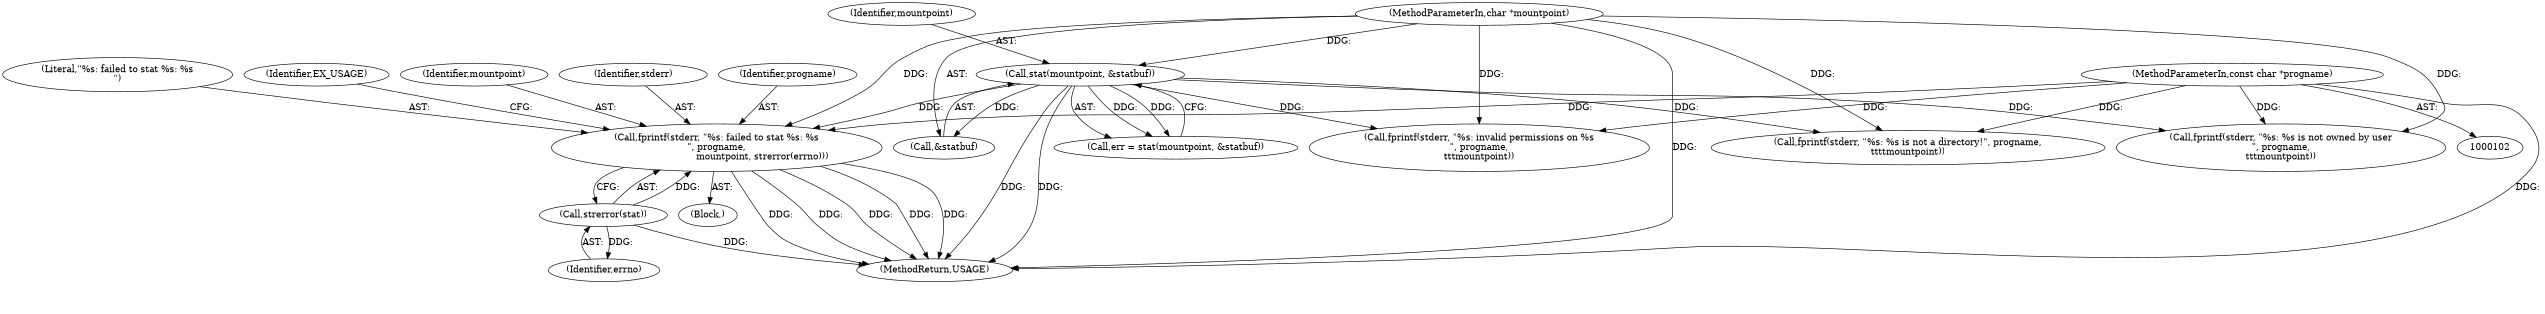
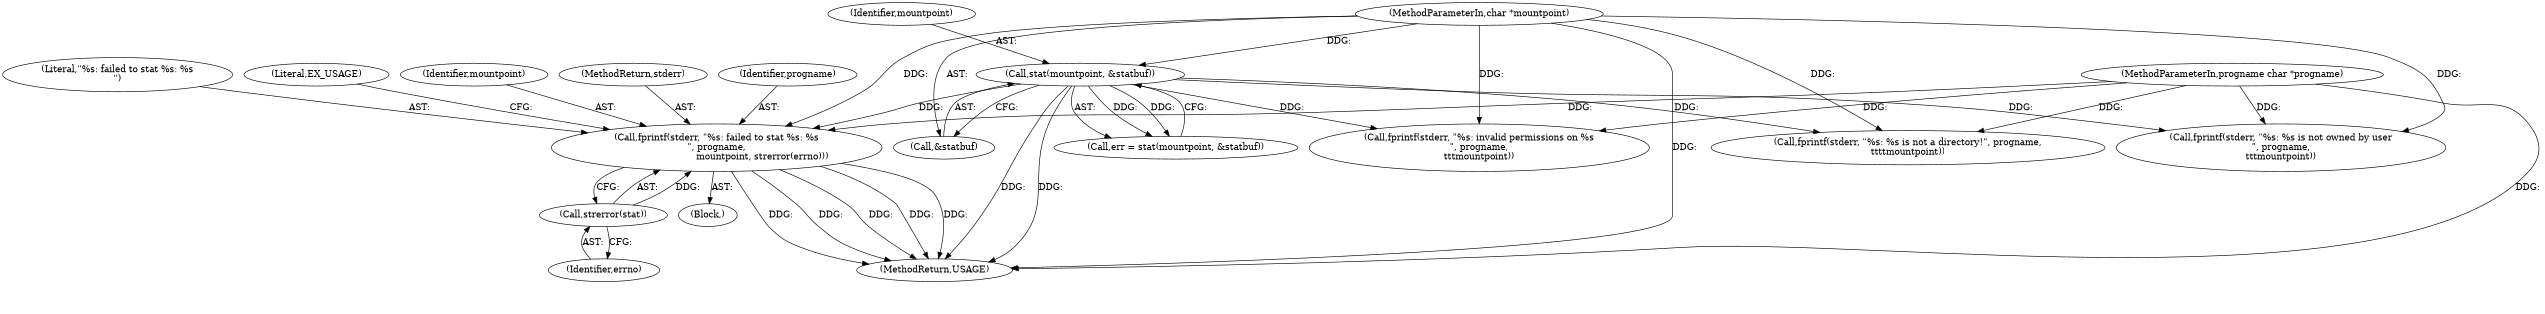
node "(Identifier,EX_USAGE)": label "(Identifier,EX_USAGE)" -> "(Literal,EX_USAGE)"
node "(Identifier,stderr)": label "(Identifier,stderr)" -> "(MethodReturn,stderr)"
node "(MethodParameterIn,const char *progname)": label "(MethodParameterIn,const char *progname)" -> "(MethodParameterIn,progname char *progname)"
edge "(Call,stat(mountpoint, &statbuf))" -> "(Call,&statbuf)": label "DDG: " -> "CFG: "
node "1000102": removed
edge "(Call,strerror(stat))" -> "(Identifier,errno)": label "DDG: " -> "CFG: "
edge "(Call,strerror(stat))" -> "(MethodReturn,USAGE)": removed, label "DDG:"
